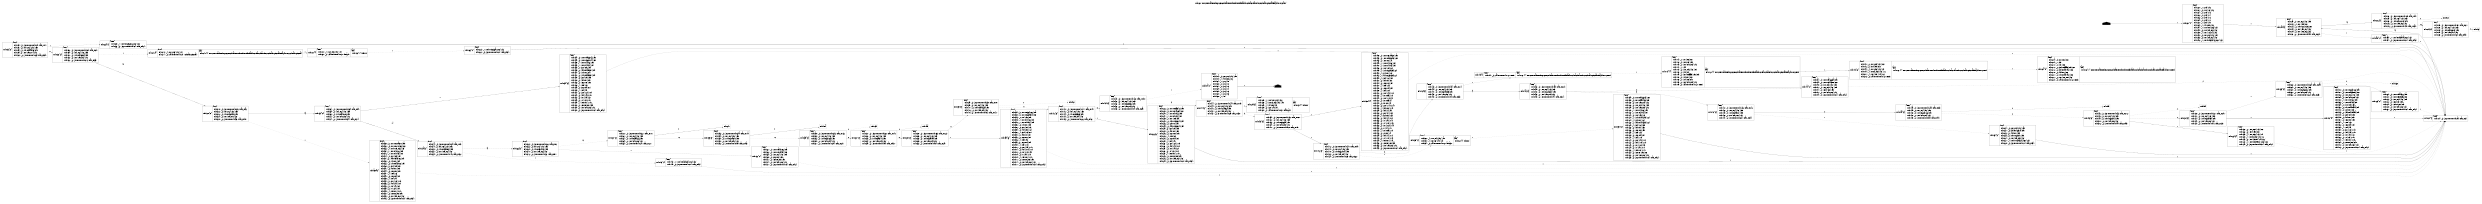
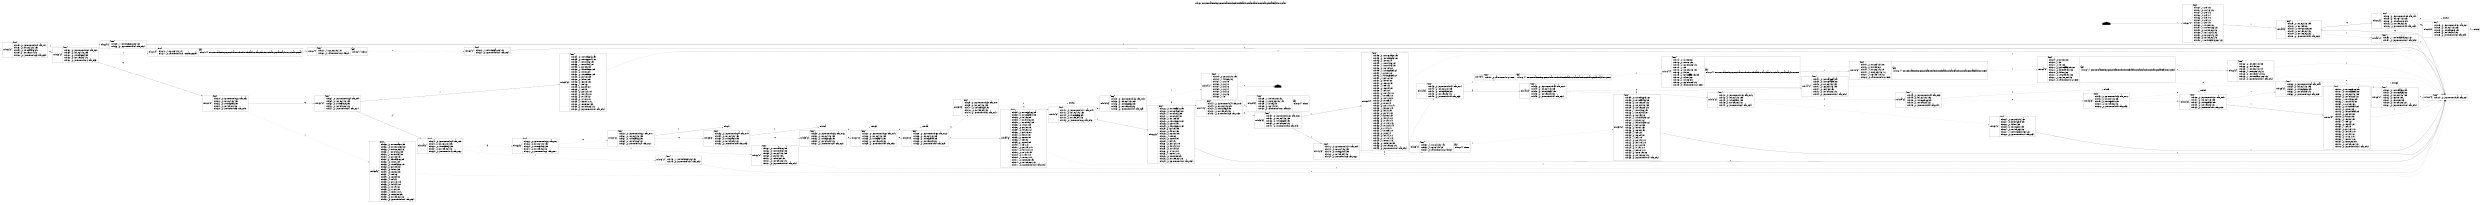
edge "0x4014f3 [25]" -> "0x401832 [34]": now "0x40180a [40]" -> "0x401832 [34]"
